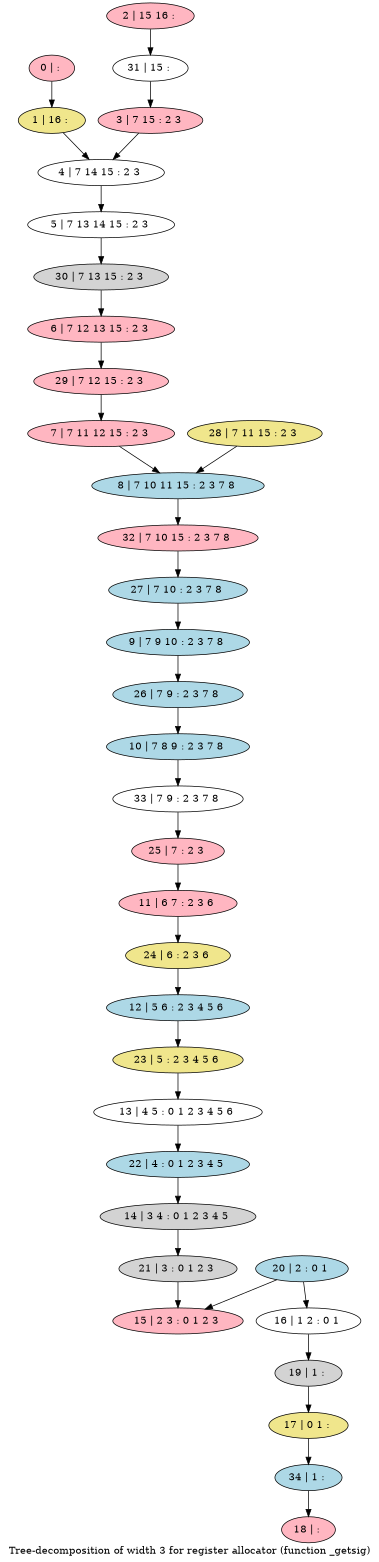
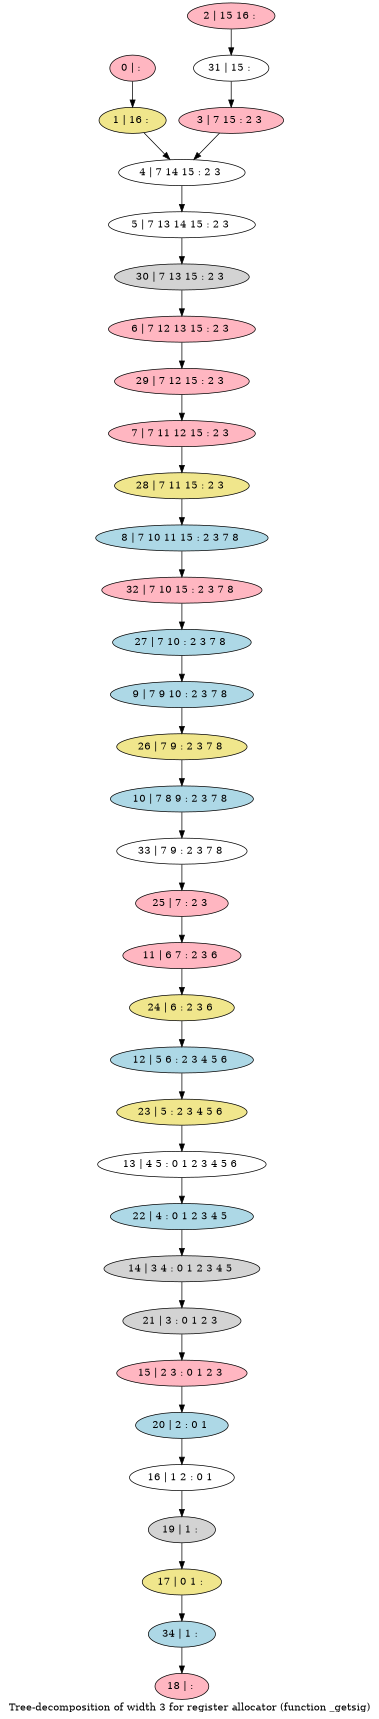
edge "7 | 7 11 12 15 : 2 3" -> "8 | 7 10 11 15 : 2 3 7 8": now "7 | 7 11 12 15 : 2 3" -> "28 | 7 11 15 : 2 3"
node "26 | 7 9 : 2 3 7 8": fillcolor lightblue -> khaki
edge "20 | 2 : 0 1" -> "15 | 2 3 : 0 1 2 3": reversed
